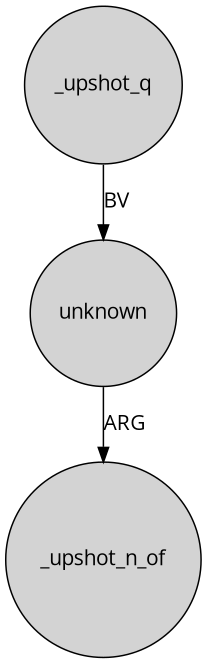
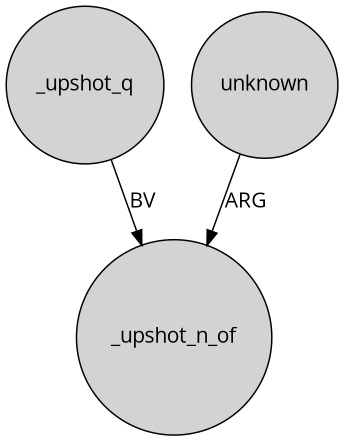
edge "_upshot_q" -> "unknown": now "_upshot_q" -> "_upshot_n_of"
